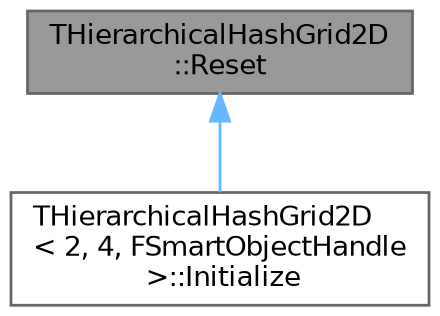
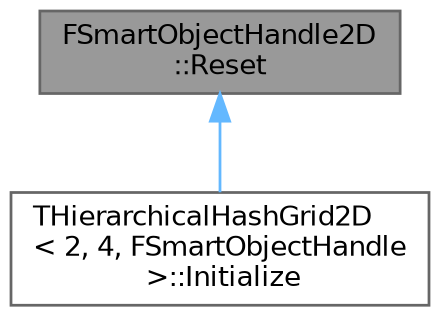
node "THierarchicalHashGrid2D ::Reset": label "THierarchicalHashGrid2D ::Reset" -> "FSmartObjectHandle2D ::Reset"
